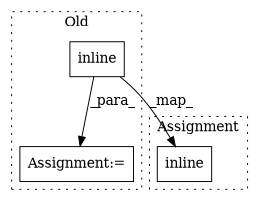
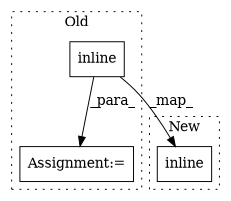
cluster "Assignment": label "Assignment" -> "New"
